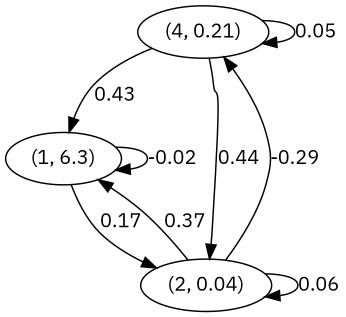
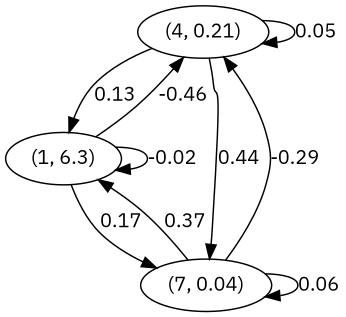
edge "(4, 0.21)" -> "(1, 6.3)": label "0.43" -> "0.13"
edge "(1, 6.3)" -> "(4, 0.21)": added, label "-0.46"
node "(2, 0.04)": label "(2, 0.04)" -> "(7, 0.04)"
